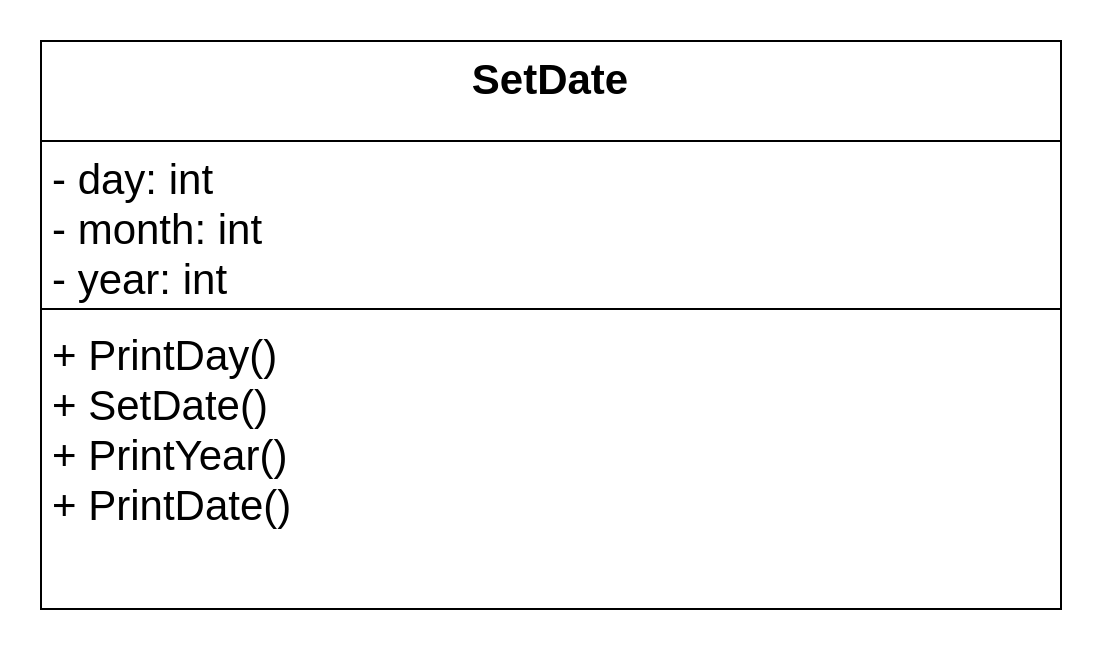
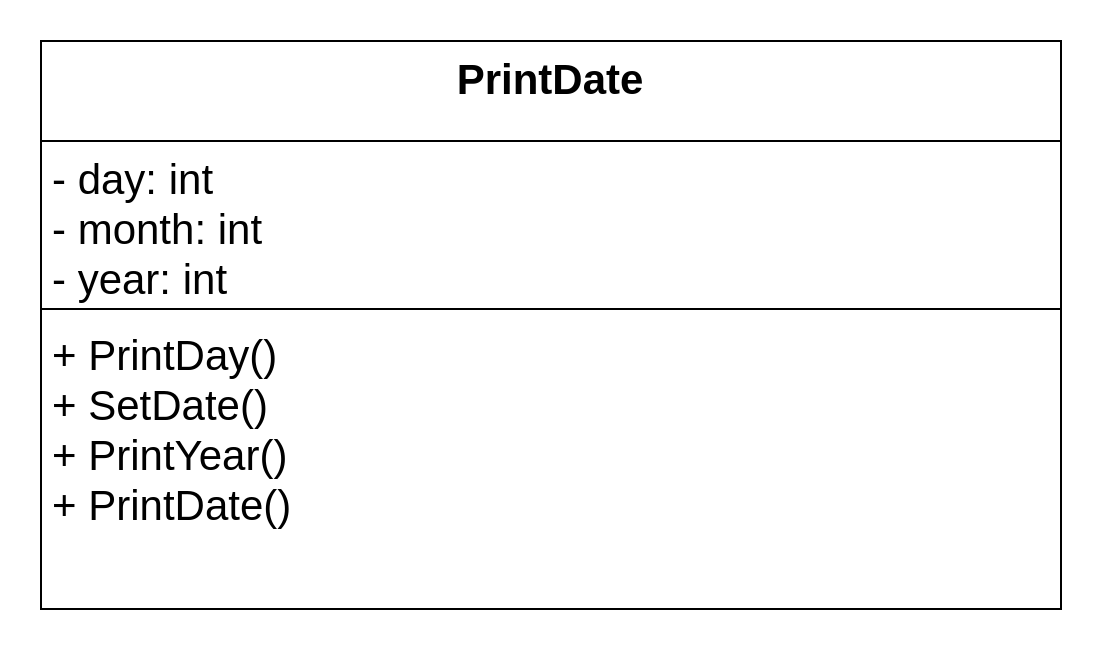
node "SetDate": label "SetDate" -> "PrintDate"
